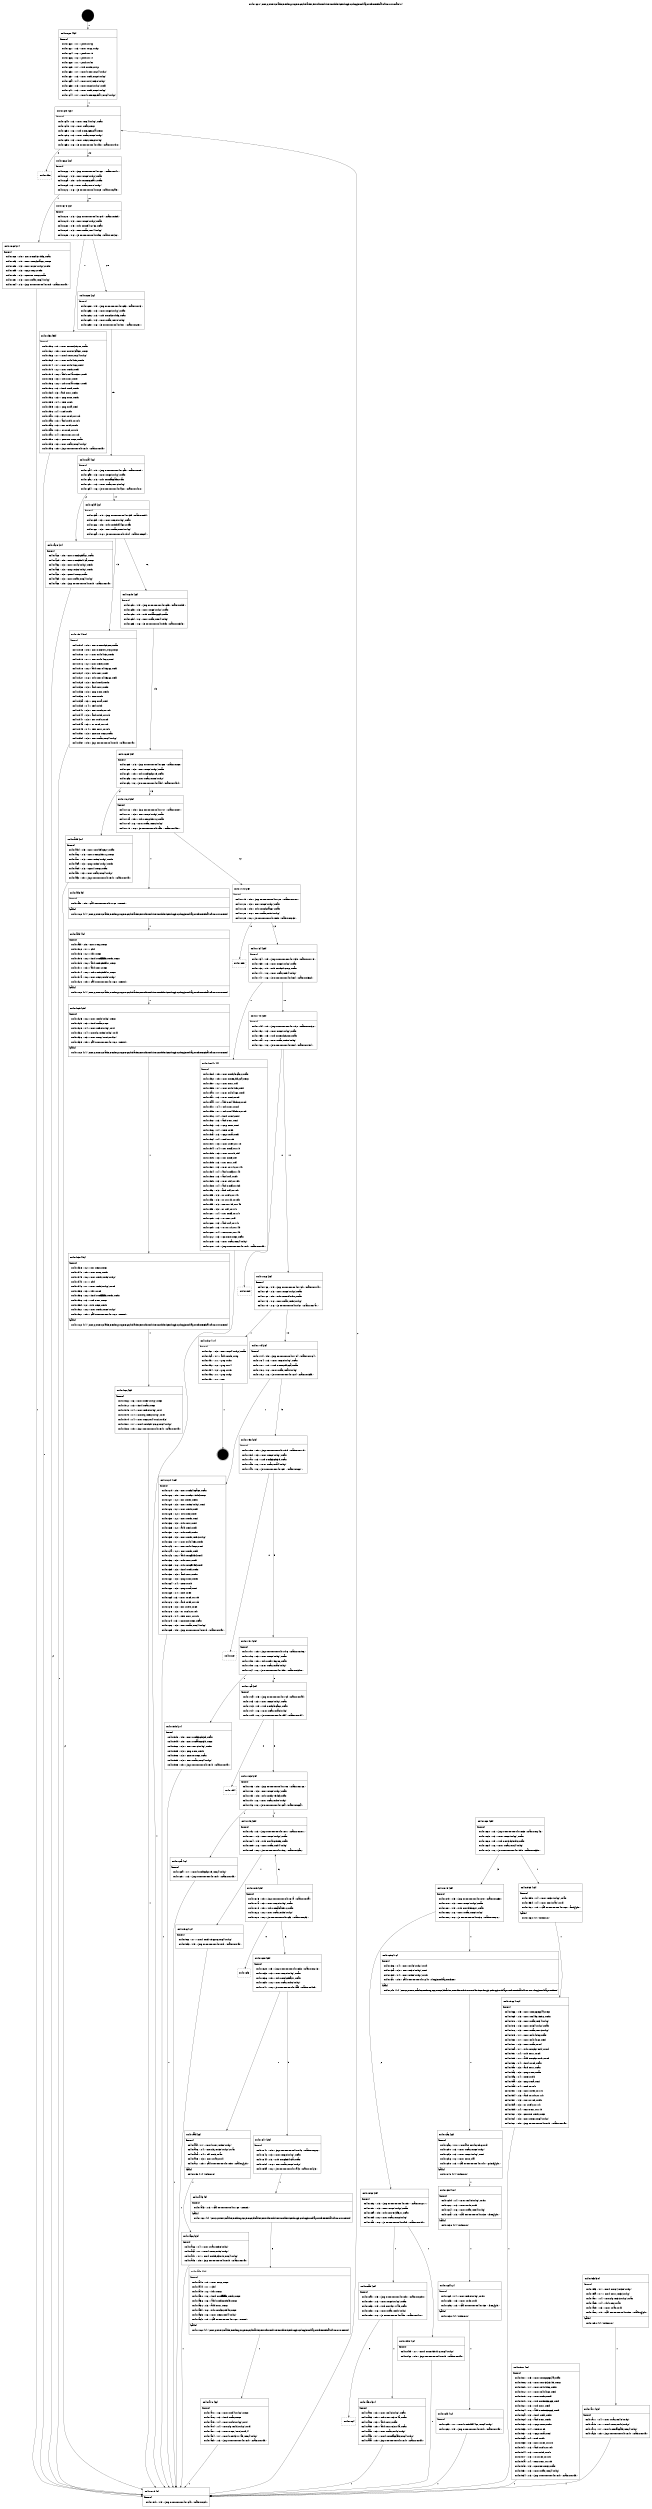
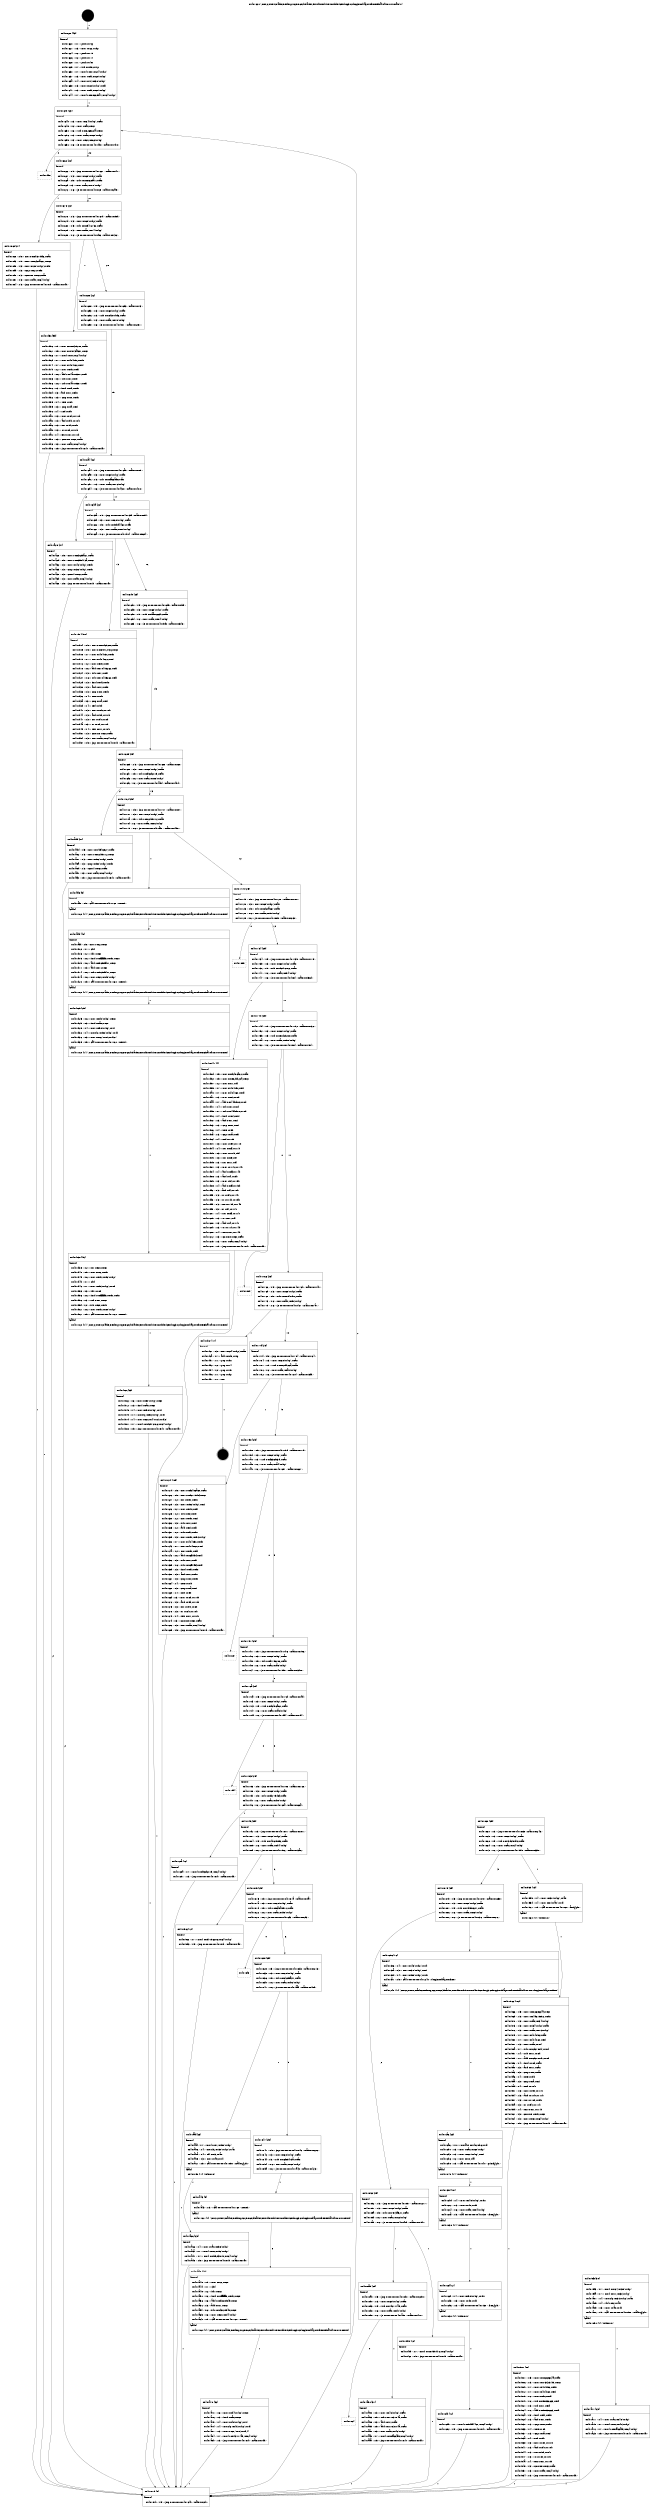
edge "0x401d04 [88]" -> "0x401e1b [5]": removed, label "1"
node "0x4019d8 [27]": removed
edge "0x401815 [25]" -> "0x4017fc [25]": reversed
